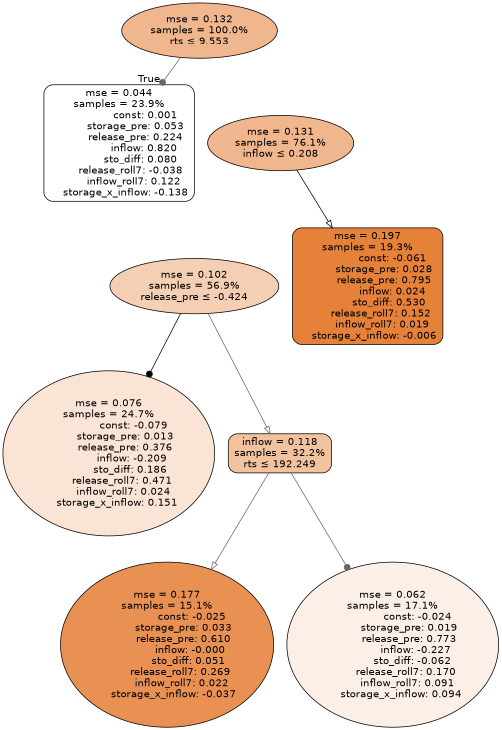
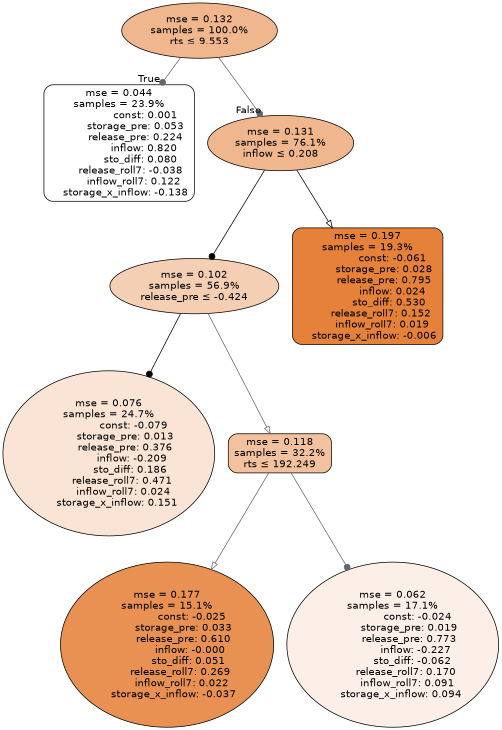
edge "mse = 0.132 samples = 100.0% rts ≤ 9.553" -> "mse = 0.131 samples = 76.1% inflow ≤ 0.208": added
edge "mse = 0.131 samples = 76.1% inflow ≤ 0.208" -> "mse = 0.102 samples = 56.9% release_pre ≤ -0.424": added
node "inflow = 0.118 samples = 32.2% rts ≤ 192.249": label "inflow = 0.118 samples = 32.2% rts ≤ 192.249" -> "mse = 0.118 samples = 32.2% rts ≤ 192.249"
